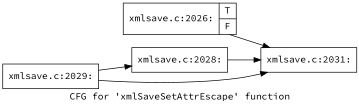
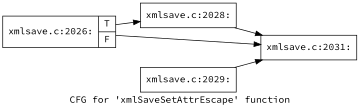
edge "xmlsave.c:2029:" -> "xmlsave.c:2028:": now "xmlsave.c:2026:" -> "xmlsave.c:2028:"
